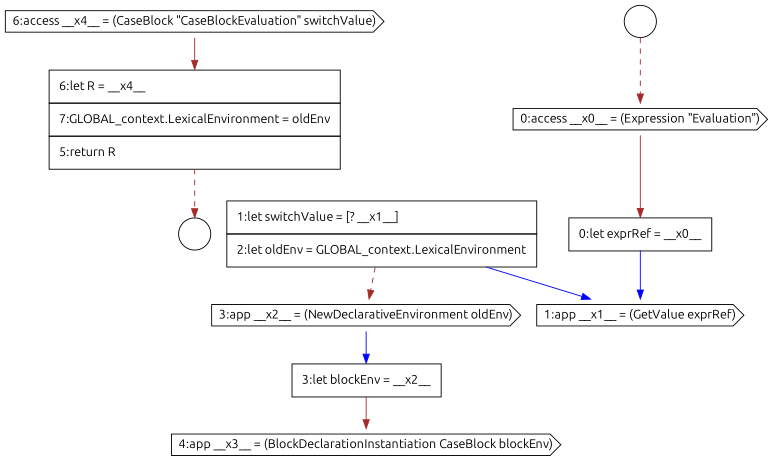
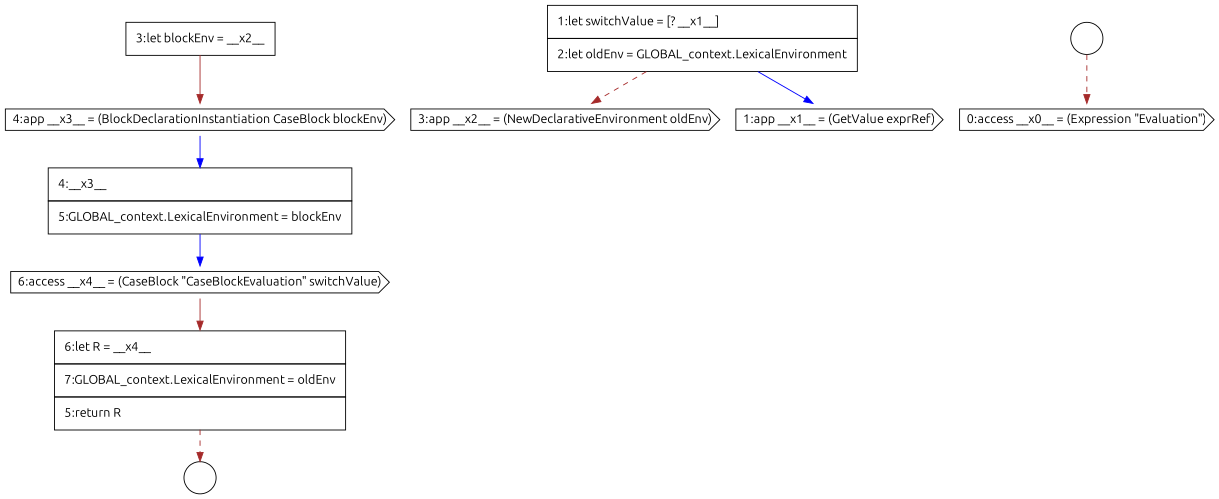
node "4:__x3__": added
node "0:let exprRef = __x0__": removed
edge "3:app __x2__ = (NewDeclarativeEnvironment oldEnv)" -> "3:let blockEnv = __x2__": removed
